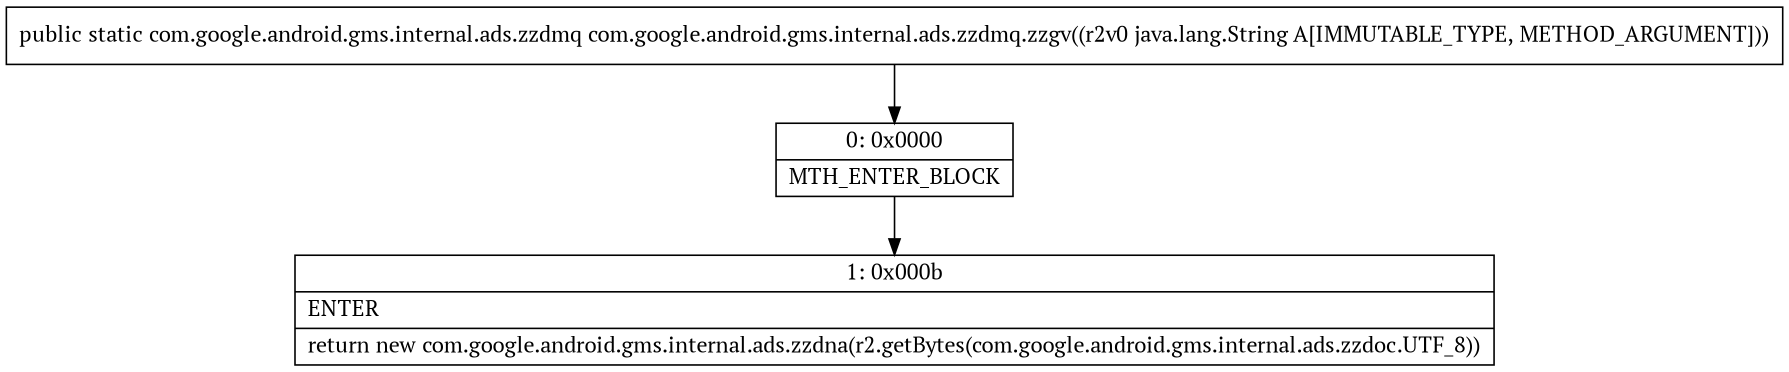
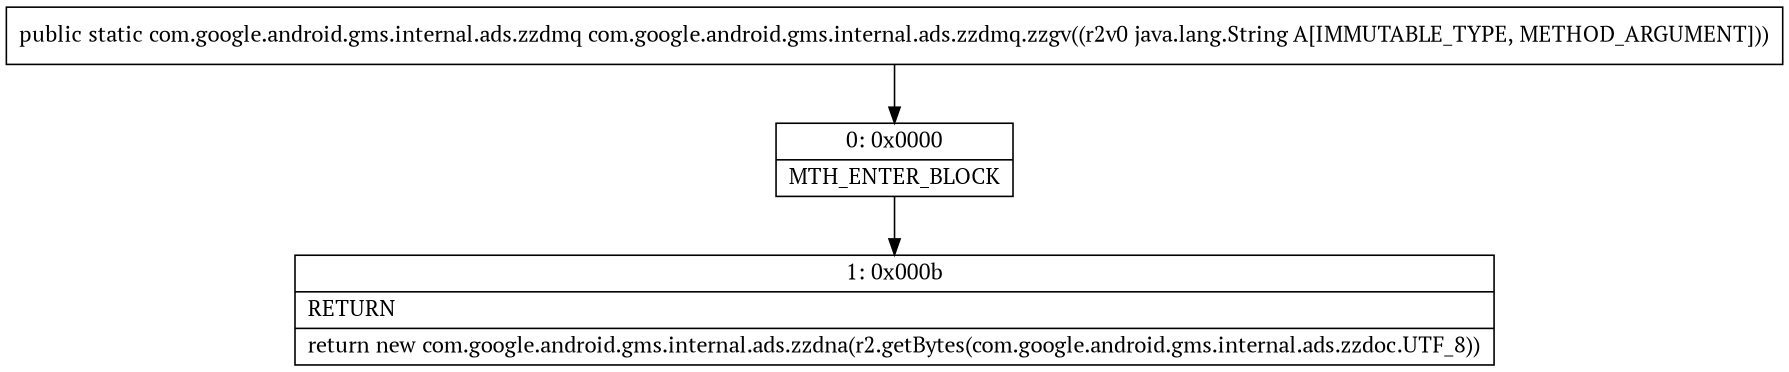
node "1: 0x000b": text "ENTER" -> "RETURN"
